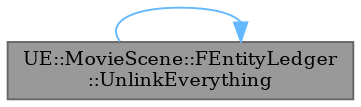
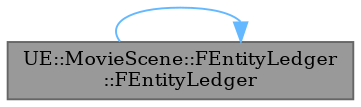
node "UE::MovieScene::FEntityLedger ::UnlinkEverything": label "UE::MovieScene::FEntityLedger ::UnlinkEverything" -> "UE::MovieScene::FEntityLedger ::FEntityLedger"
